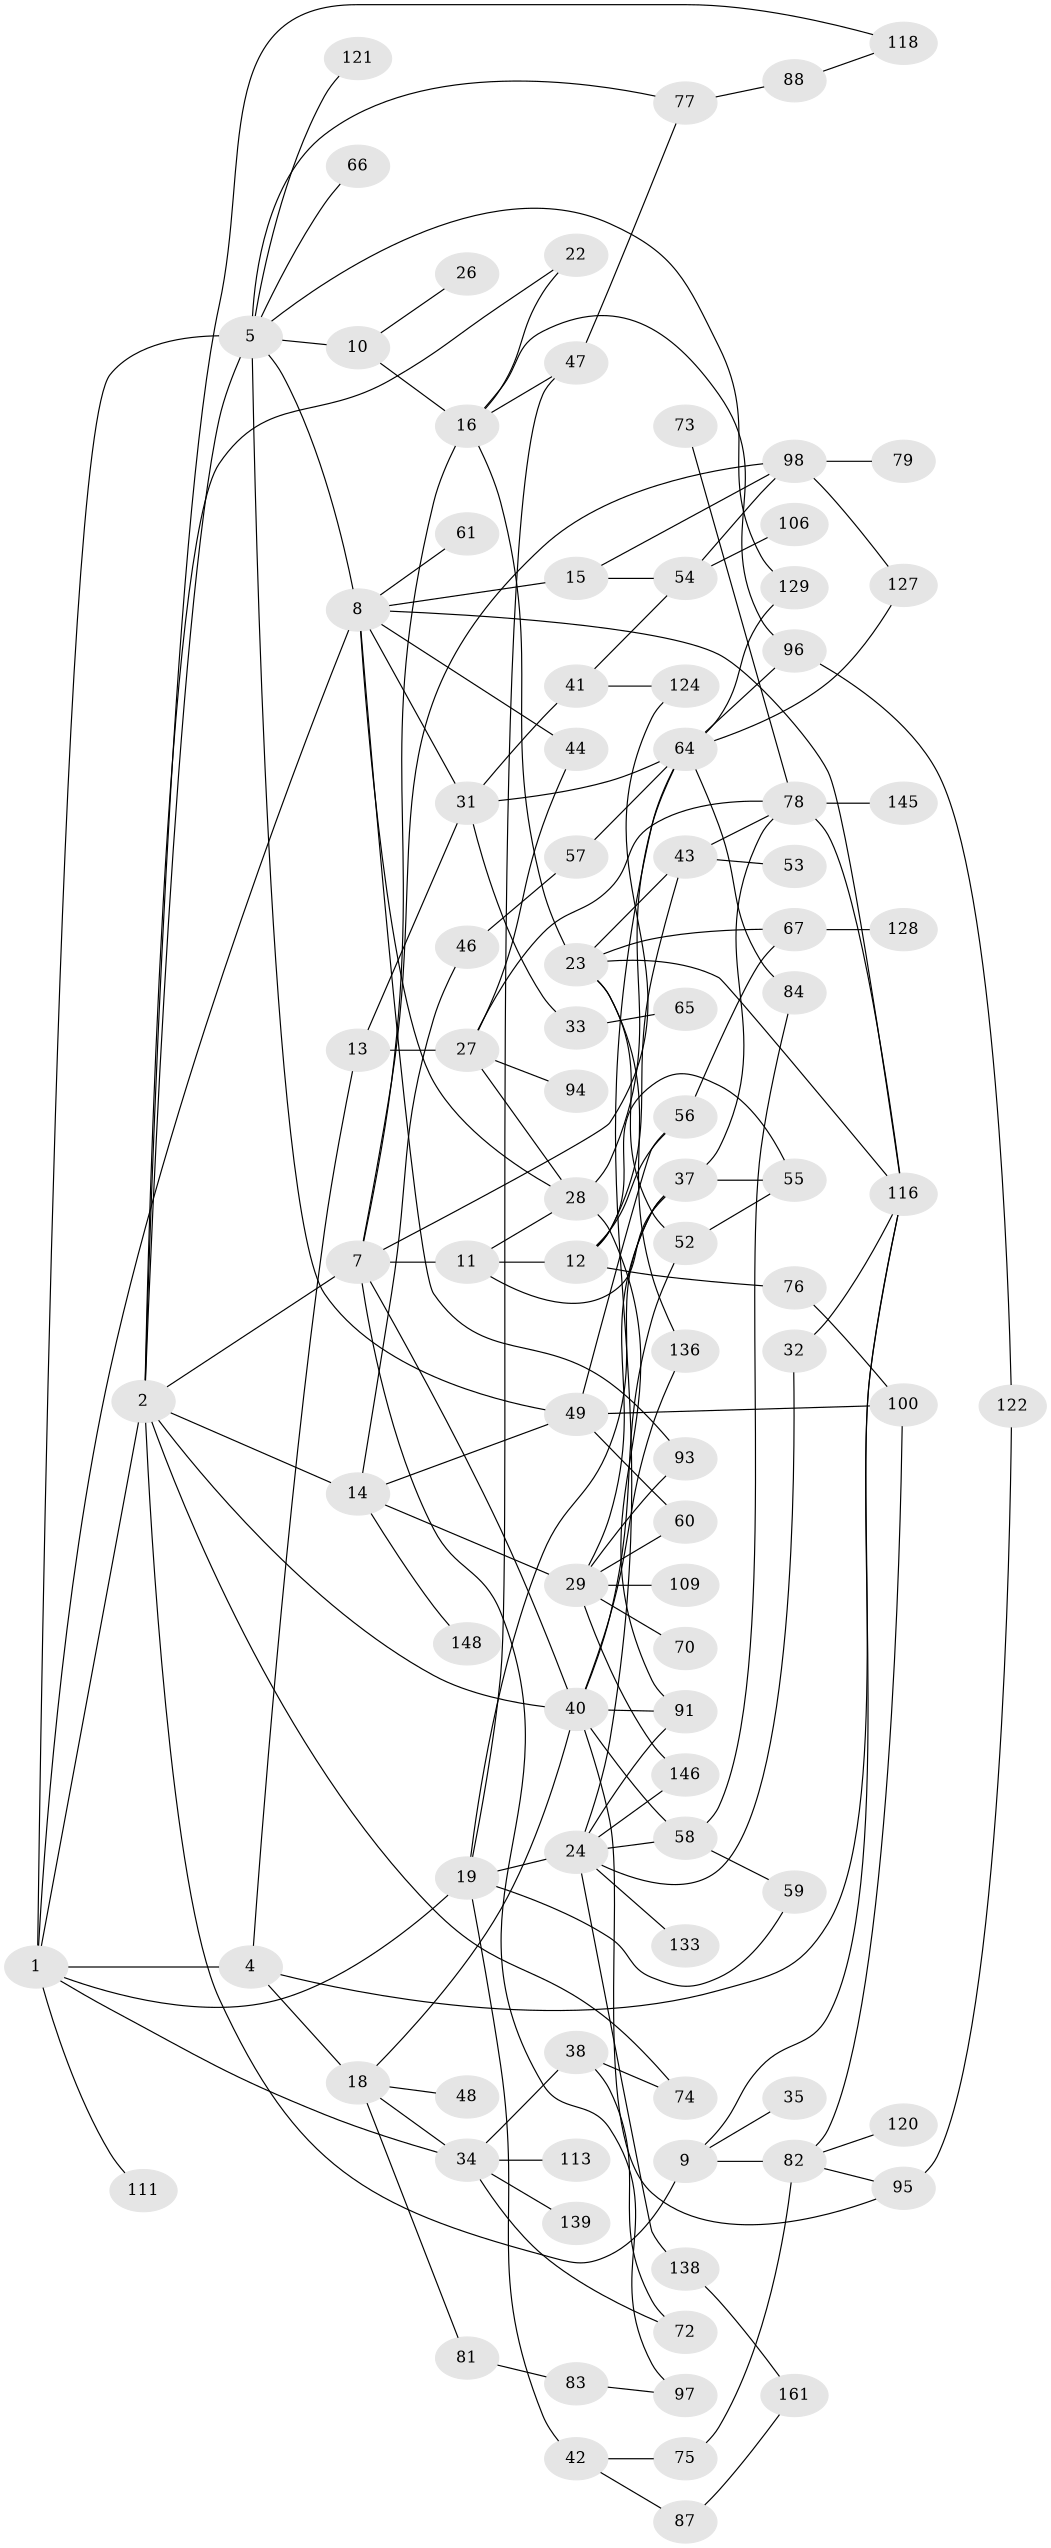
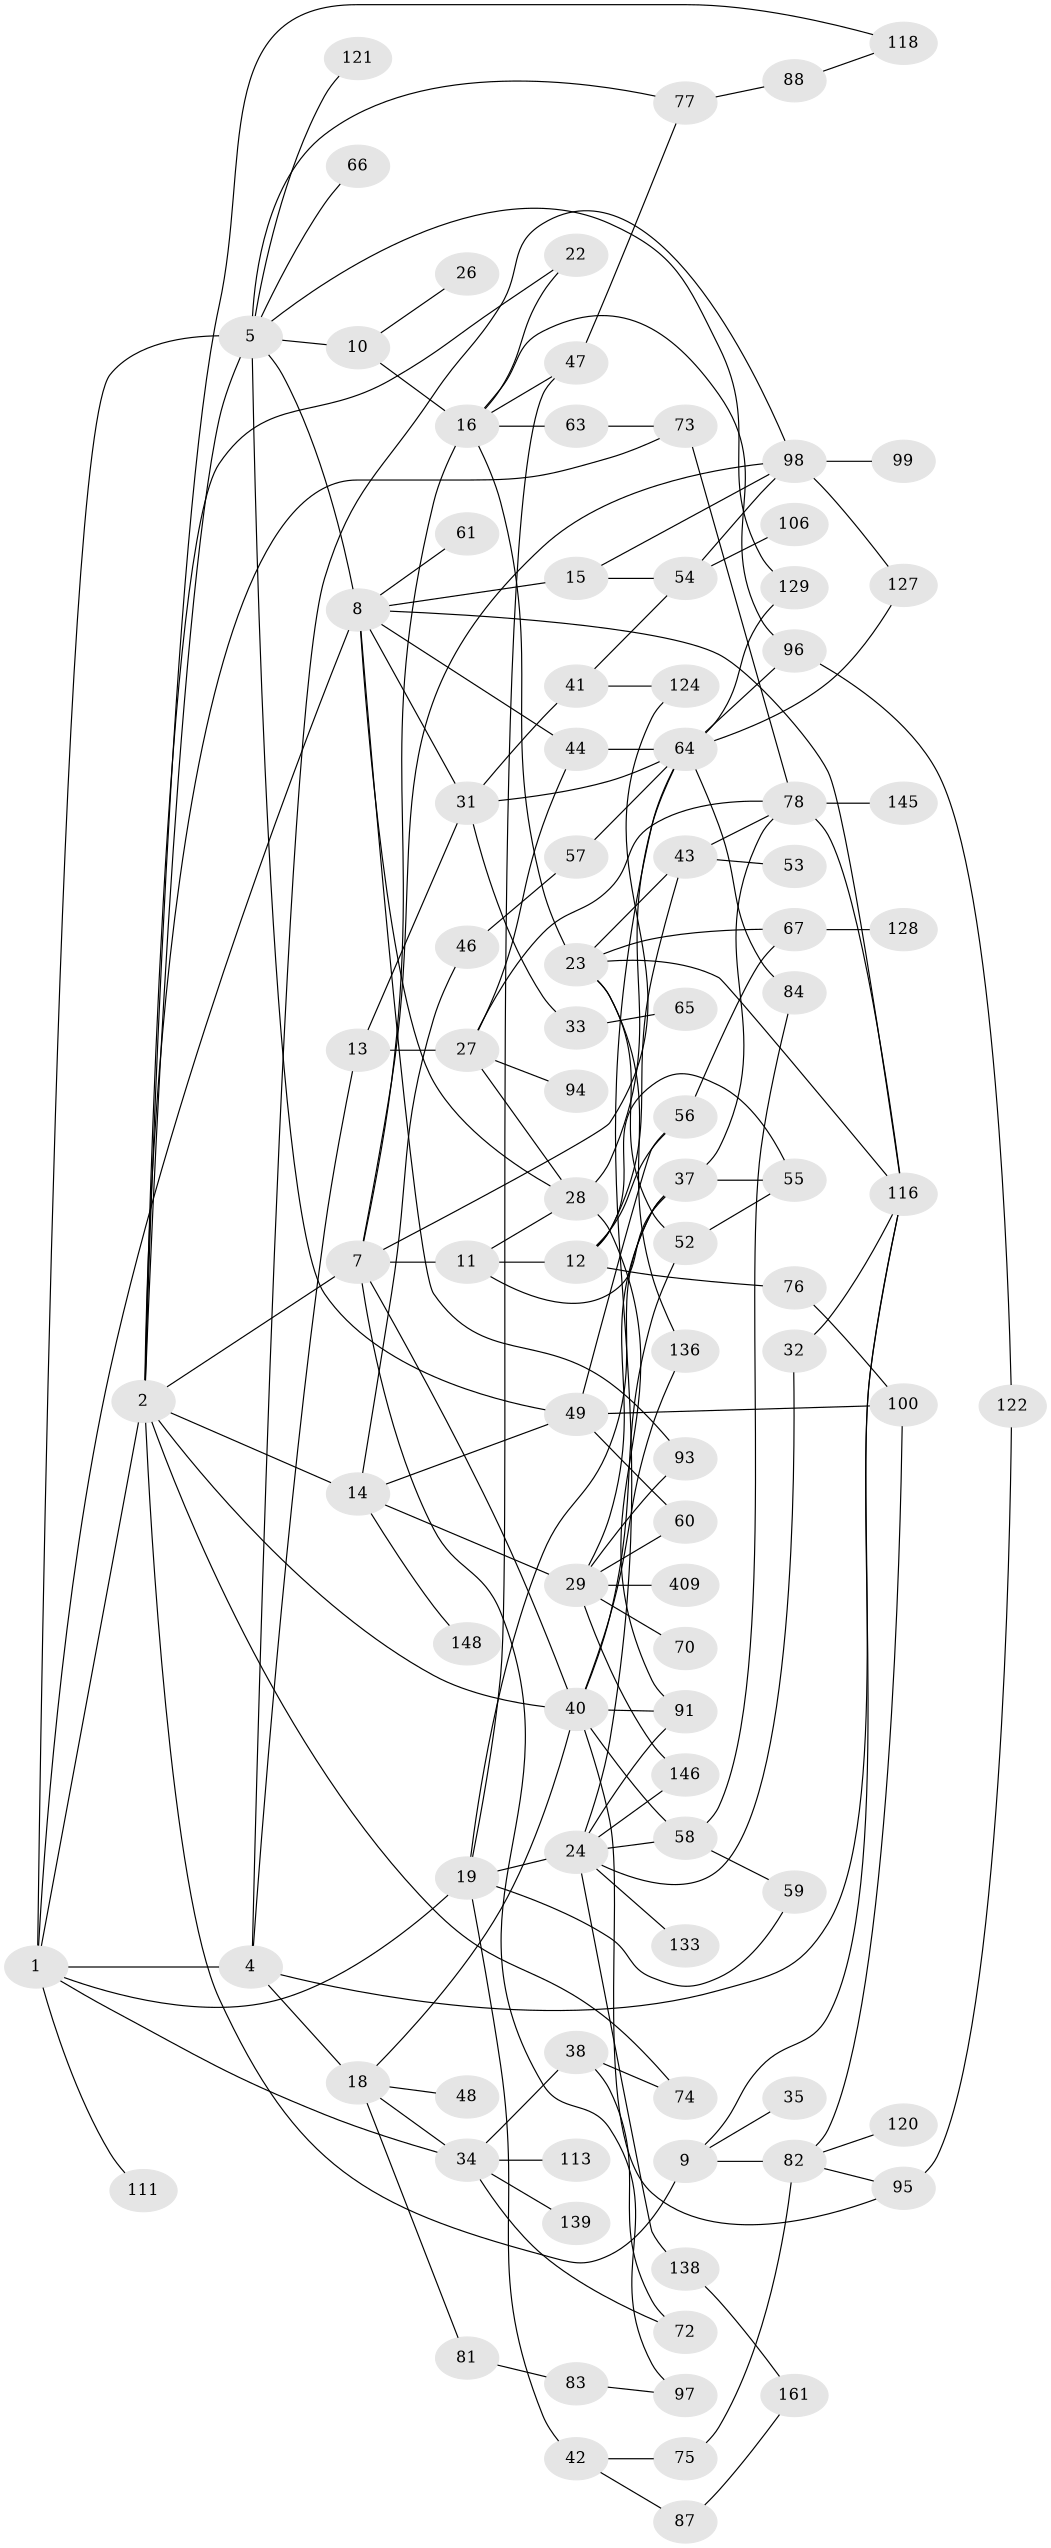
node "63": added
node "79": label "79" -> "99"
edge "73" -- "2": added
edge "44" -- "64": added
edge "98" -- "4": added
node "109": label "109" -> "409"
